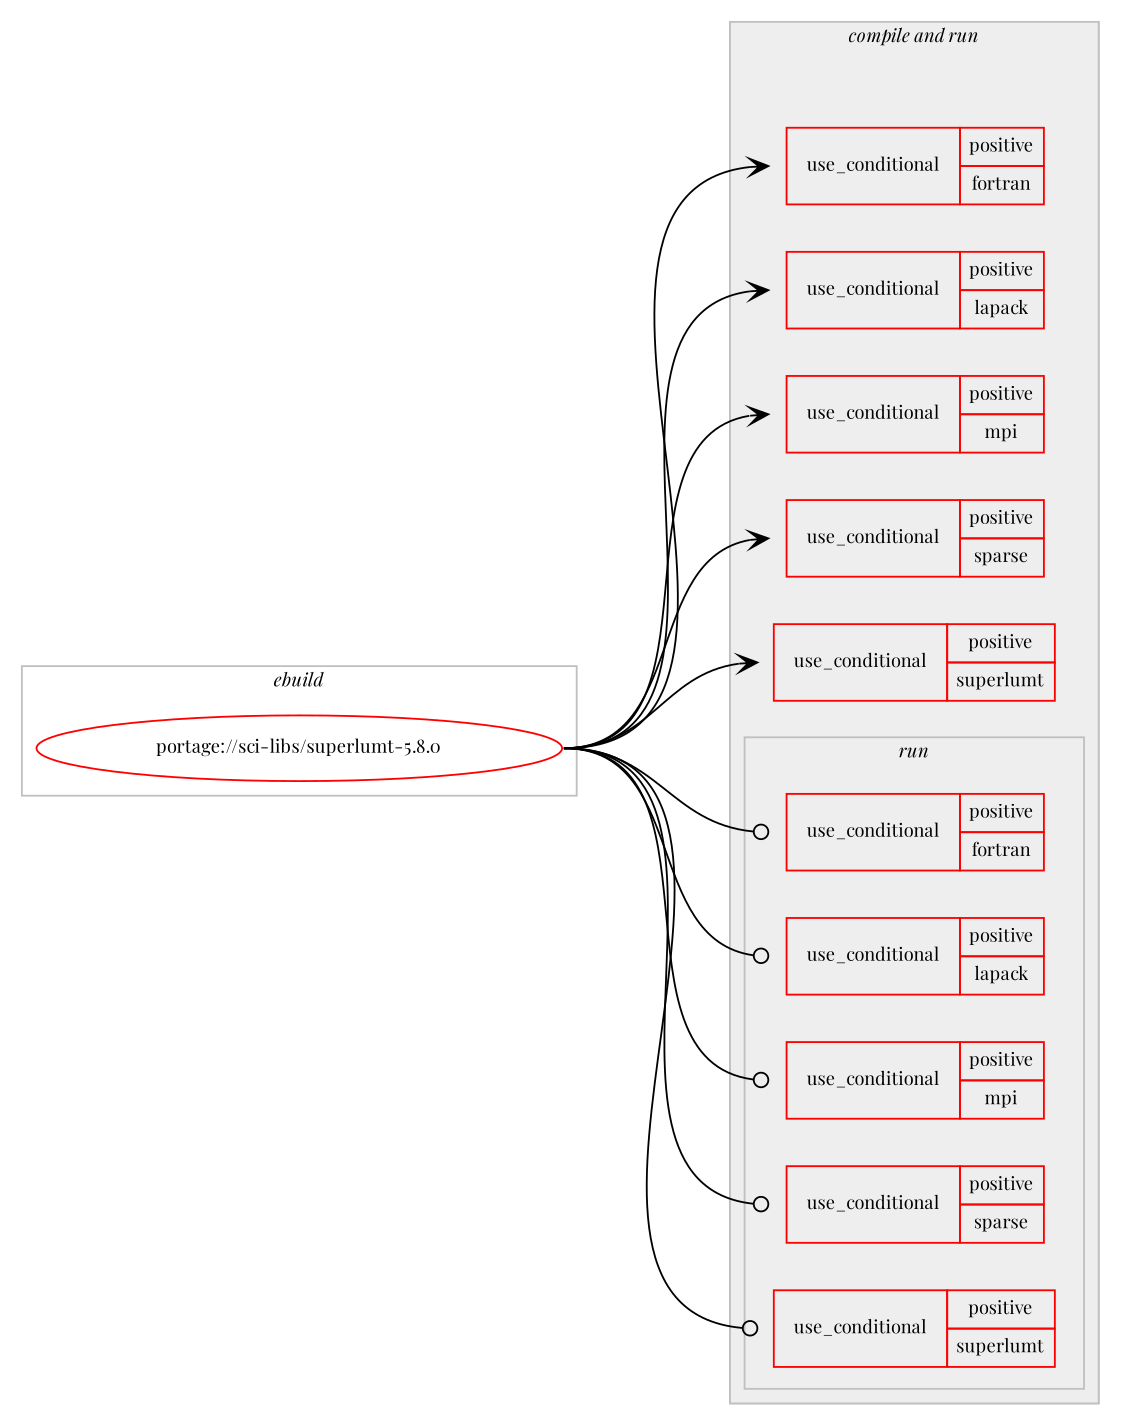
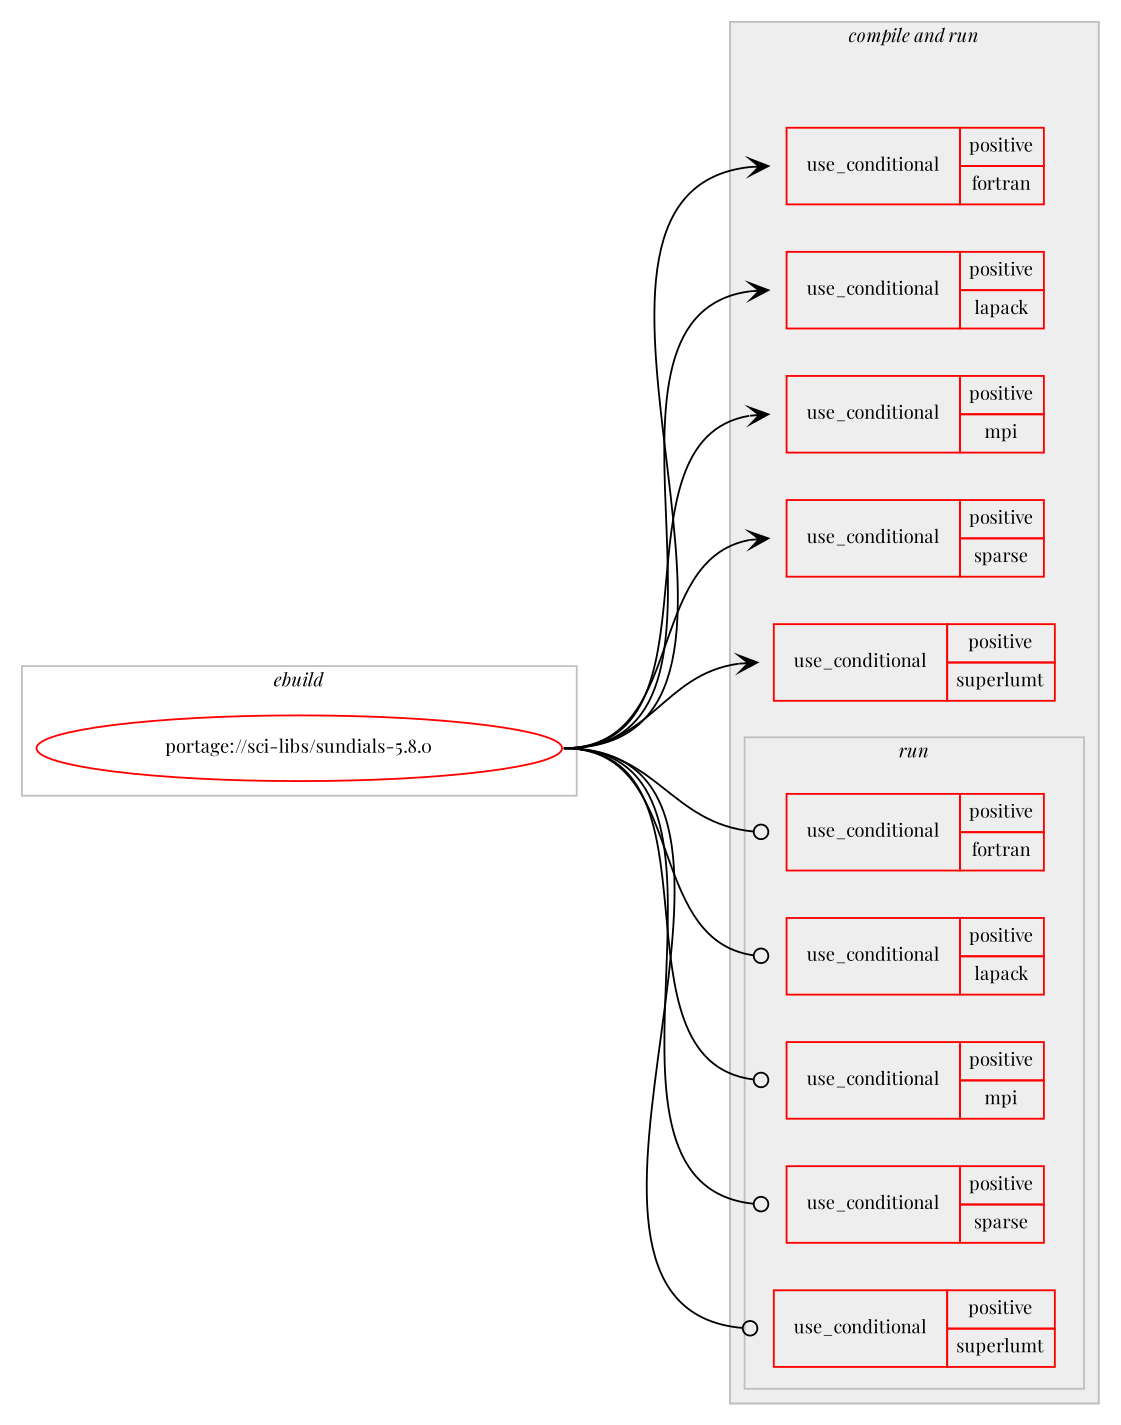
node "portage://sci-libs/superlumt-5.8.0": label "portage://sci-libs/superlumt-5.8.0" -> "portage://sci-libs/sundials-5.8.0"
